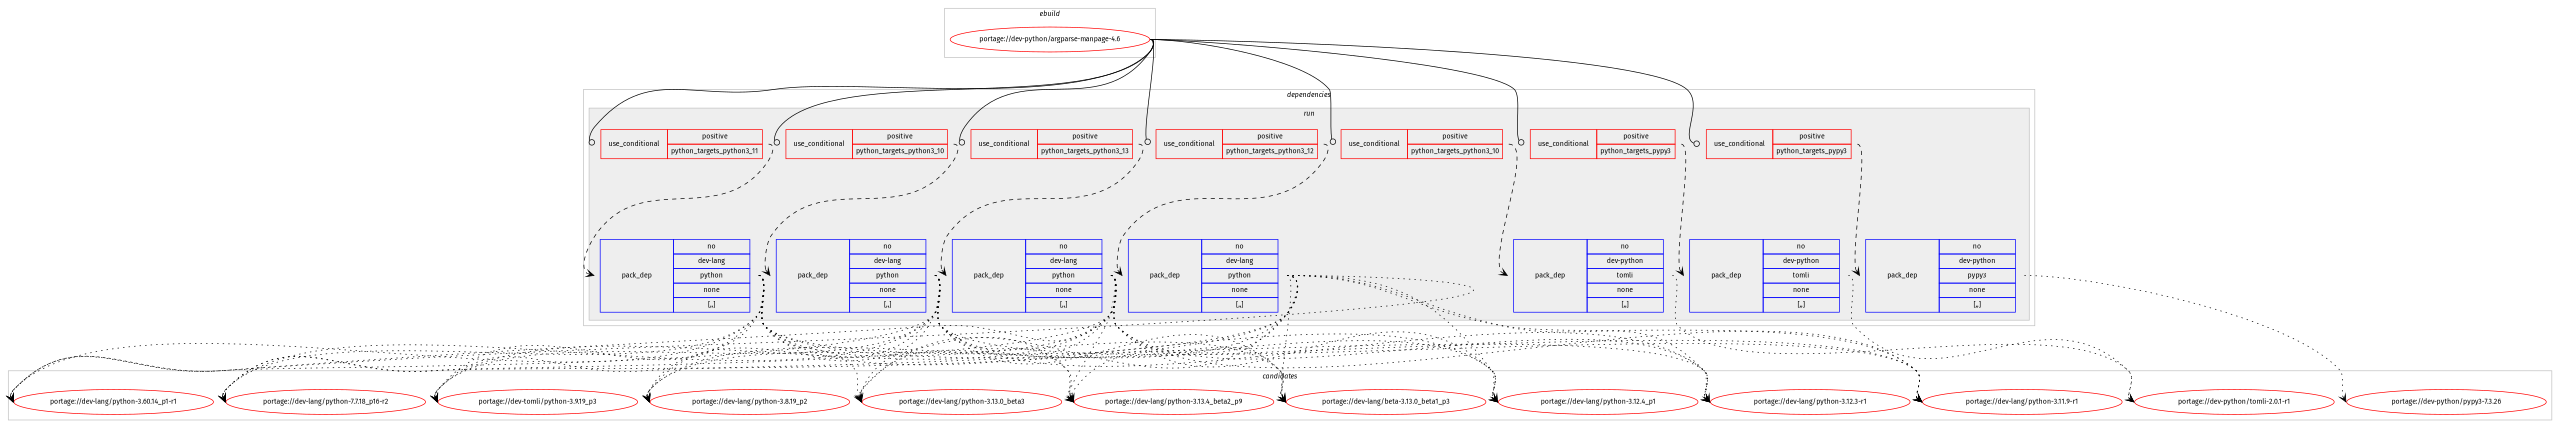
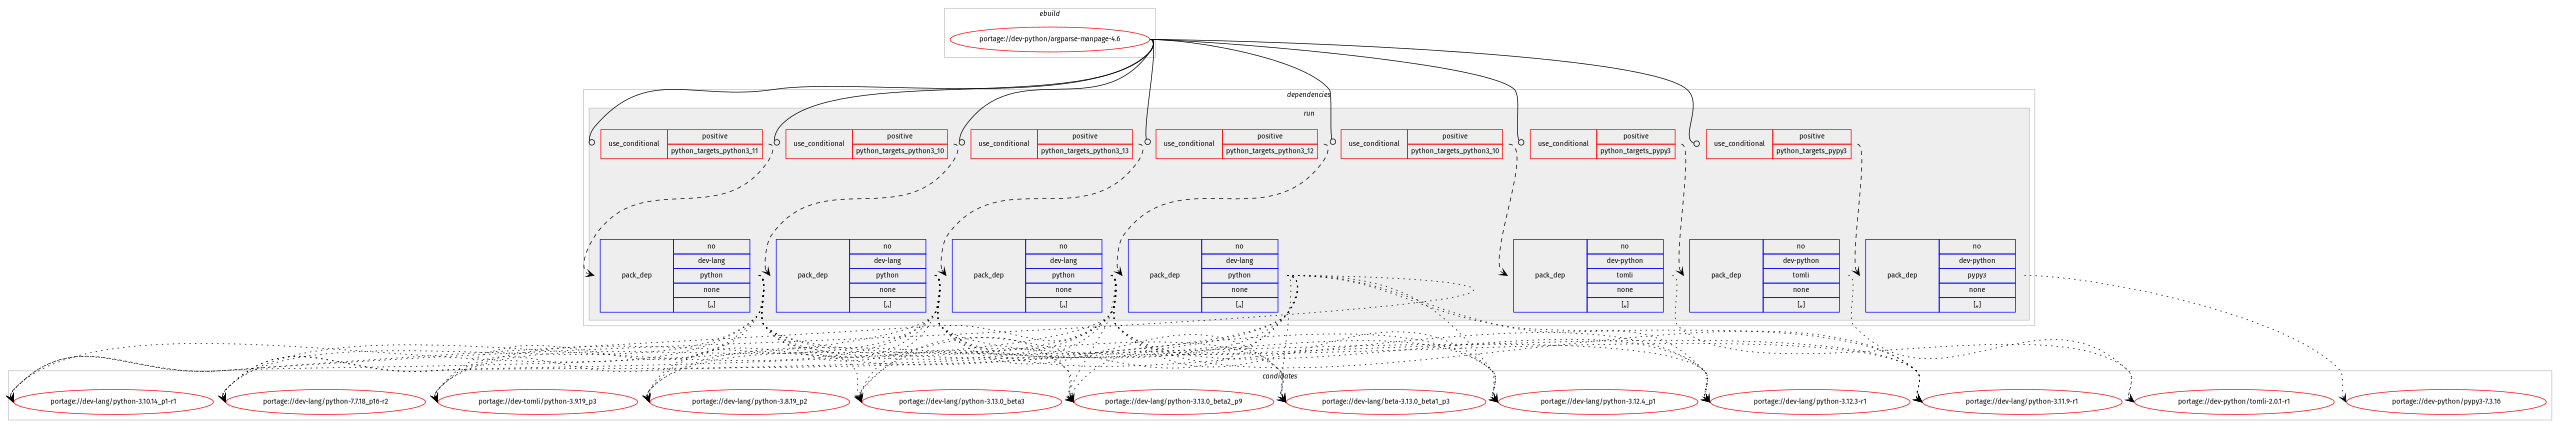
node "portage://dev-lang/python-3.60.14_p1-r1": label "portage://dev-lang/python-3.60.14_p1-r1" -> "portage://dev-lang/python-3.10.14_p1-r1"
node "portage://dev-lang/python-3.13.4_beta2_p9": label "portage://dev-lang/python-3.13.4_beta2_p9" -> "portage://dev-lang/python-3.13.0_beta2_p9"
node "portage://dev-python/pypy3-7.3.26": label "portage://dev-python/pypy3-7.3.26" -> "portage://dev-python/pypy3-7.3.16"
